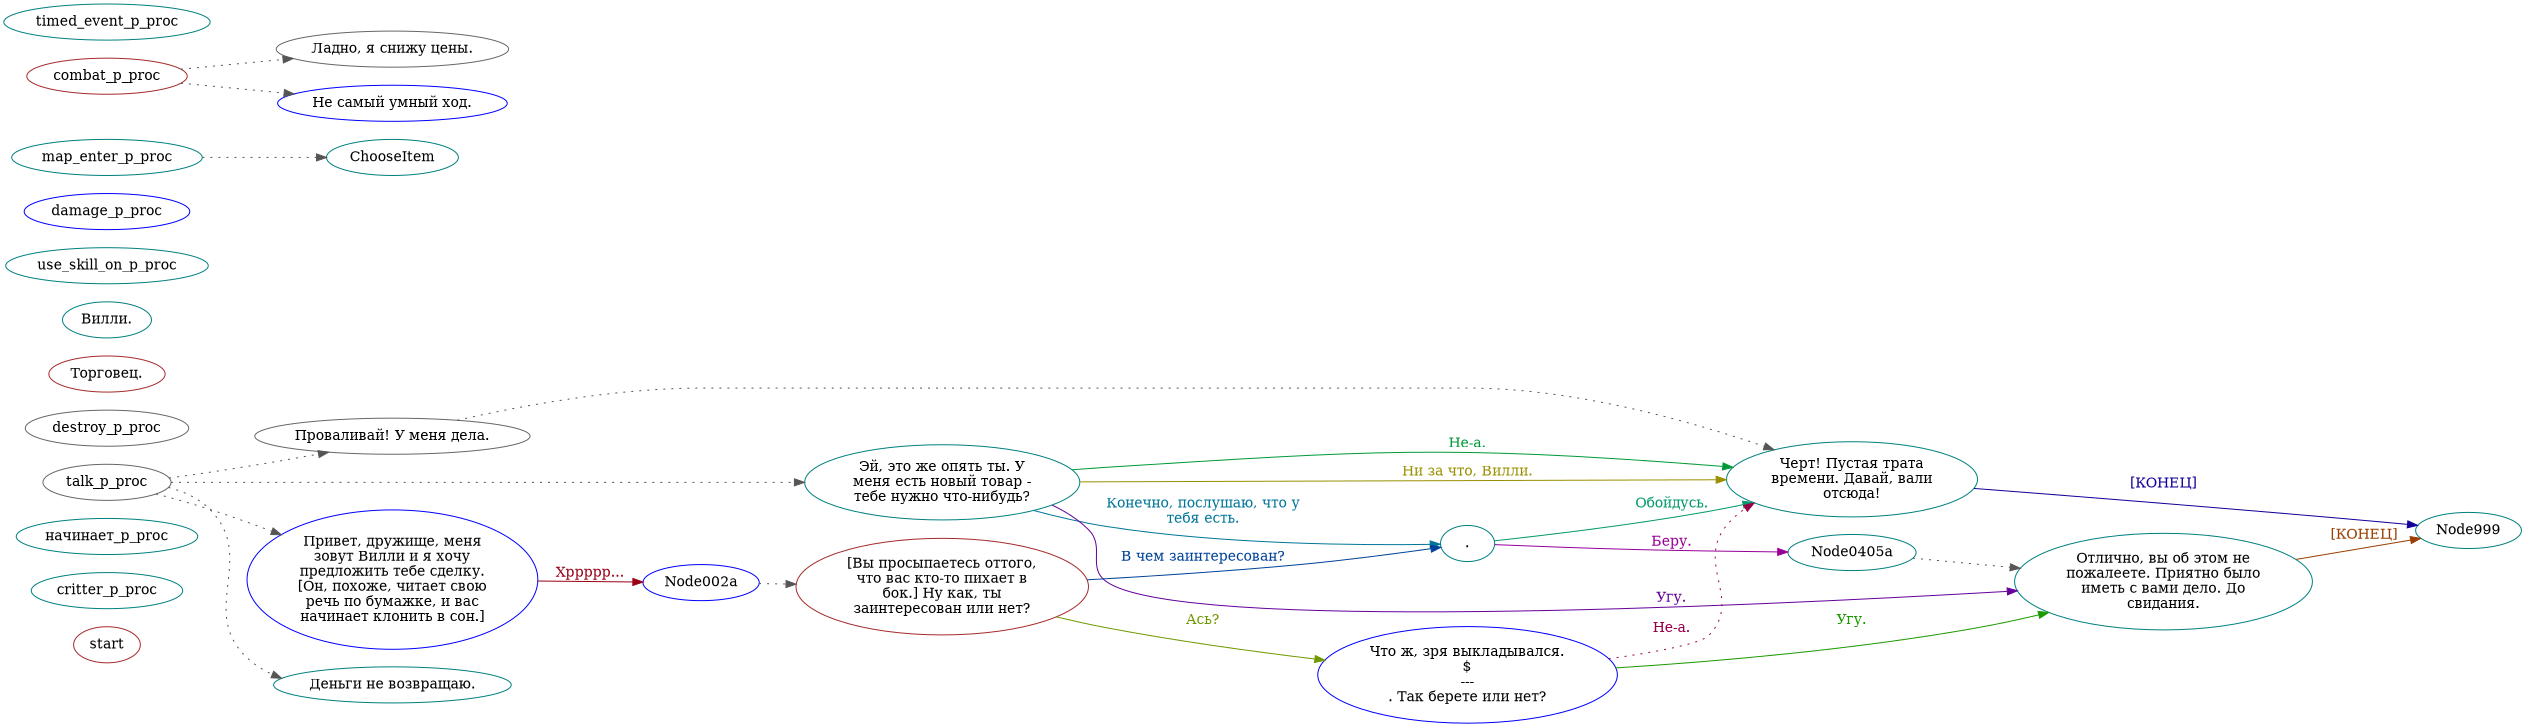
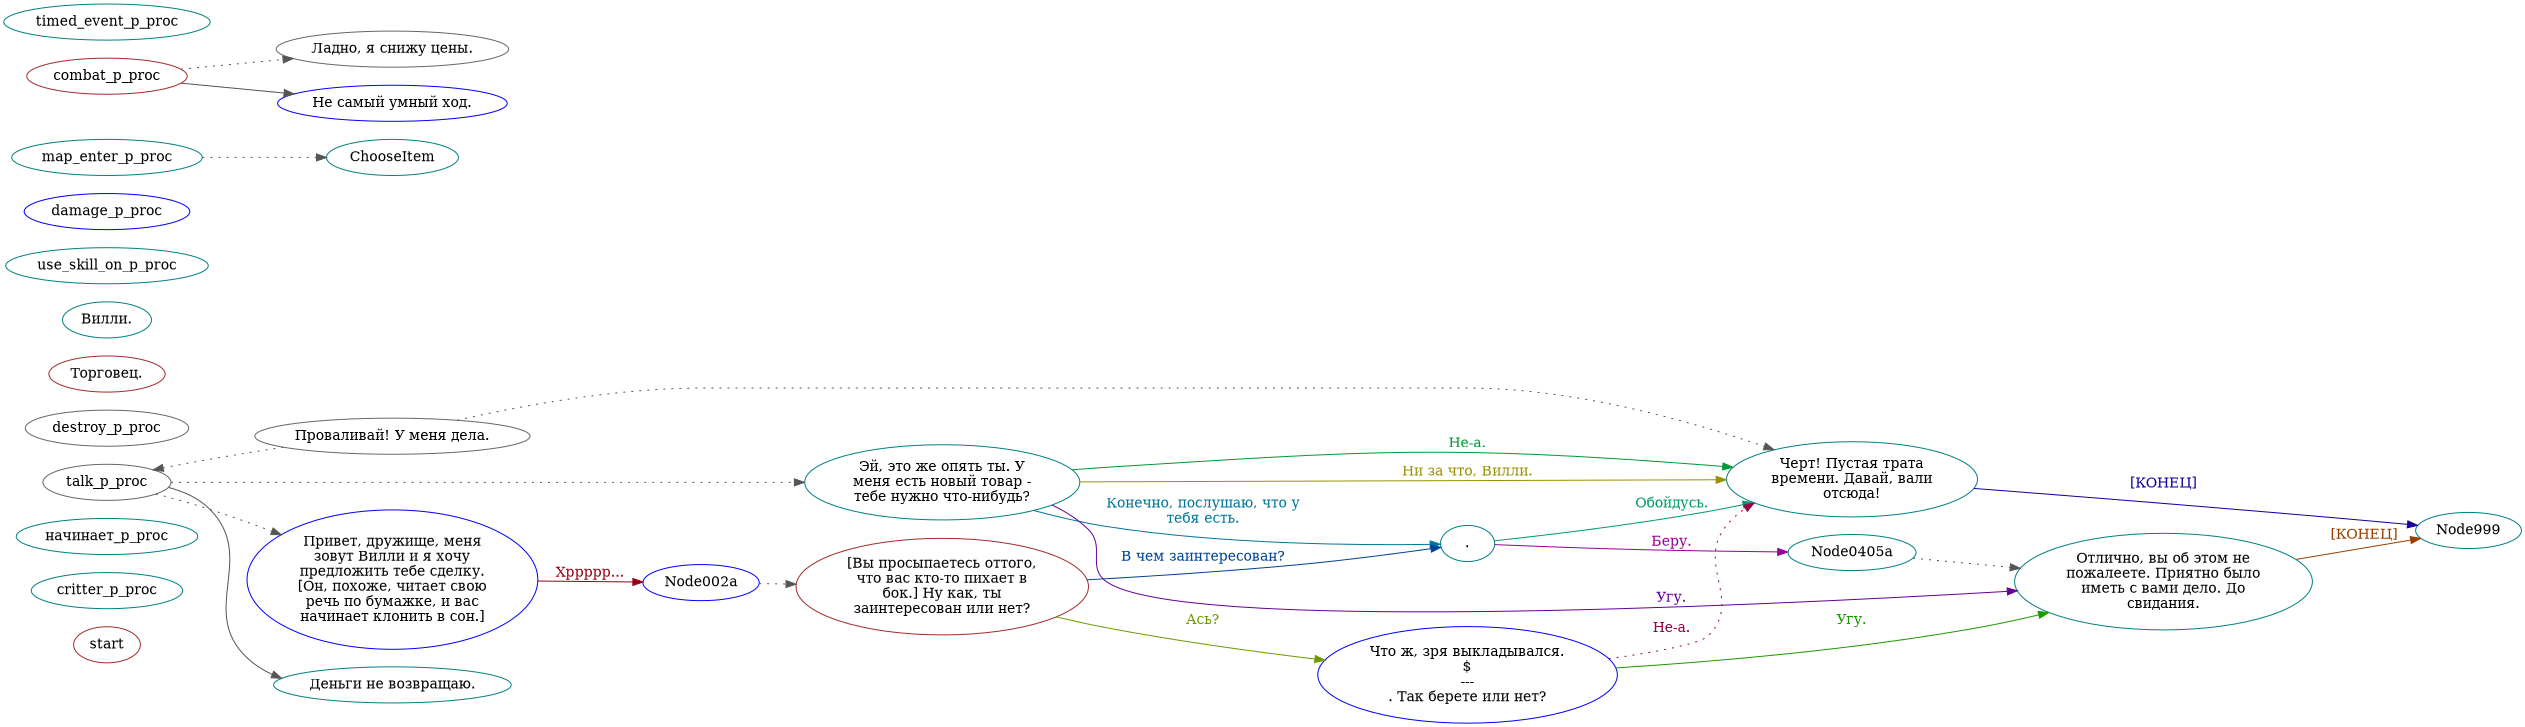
edge "combat_p_proc" -> "Не самый умный ход.": style dotted -> solid
edge "talk_p_proc" -> "Проваливай! У меня дела.": reversed
edge "talk_p_proc" -> "Деньги не возвращаю.": style dotted -> solid
